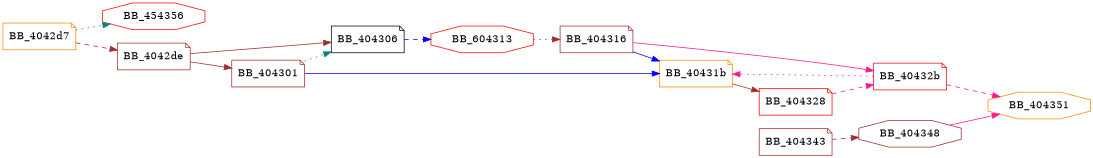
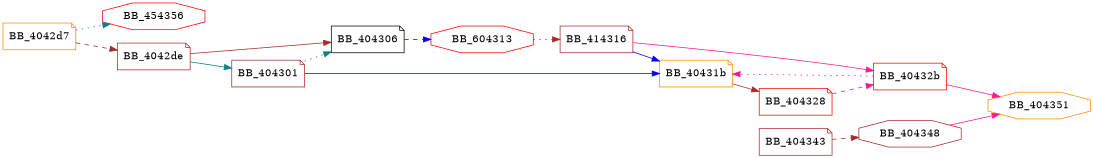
node "BB_404316": label "BB_404316" -> "BB_414316"
edge "BB_4042de" -> "BB_404301": color brown -> teal
edge "BB_40432b" -> "BB_404351": style dashed -> solid
